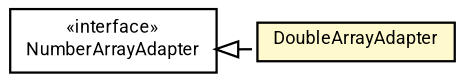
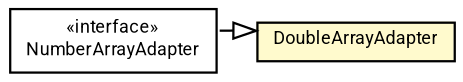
edge "DoubleArrayAdapter" -> "NumberArrayAdapter": reversed
